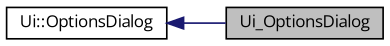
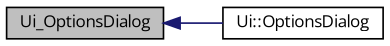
edge "Ui_OptionsDialog" -> "Ui::OptionsDialog": reversed
